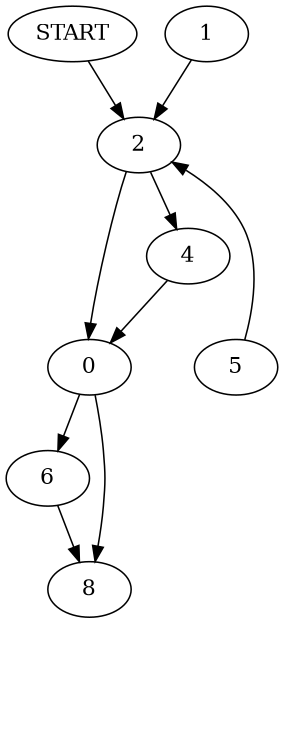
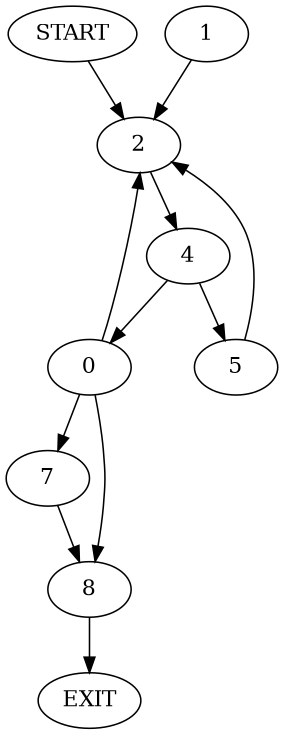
edge "2" -> "0": reversed
edge "4" -> "5": added
node "6": label "6" -> "7"
node "EXIT": added
